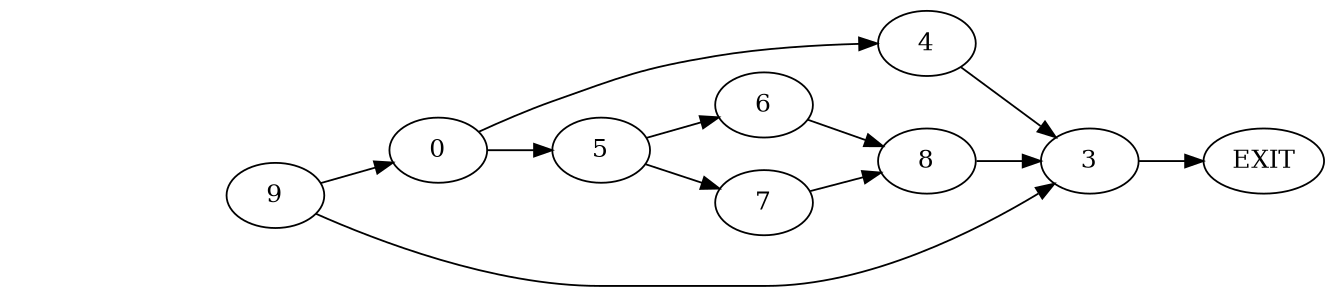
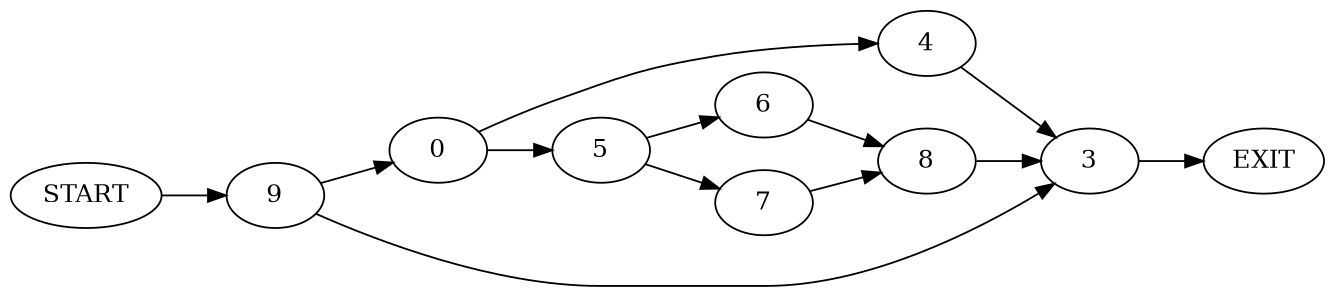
node "START": added
